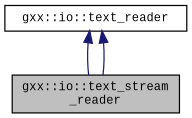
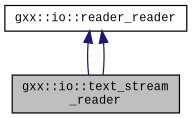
node "gxx::io::text_reader": label "gxx::io::text_reader" -> "gxx::io::reader_reader"
